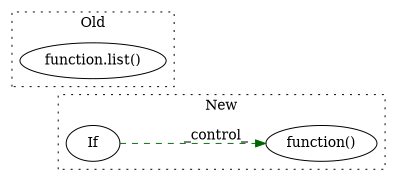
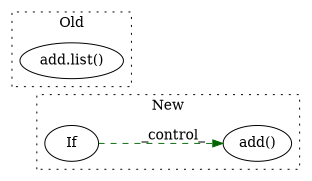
node "function.list()": label "function.list()" -> "add.list()"
node "function()": label "function()" -> "add()"
